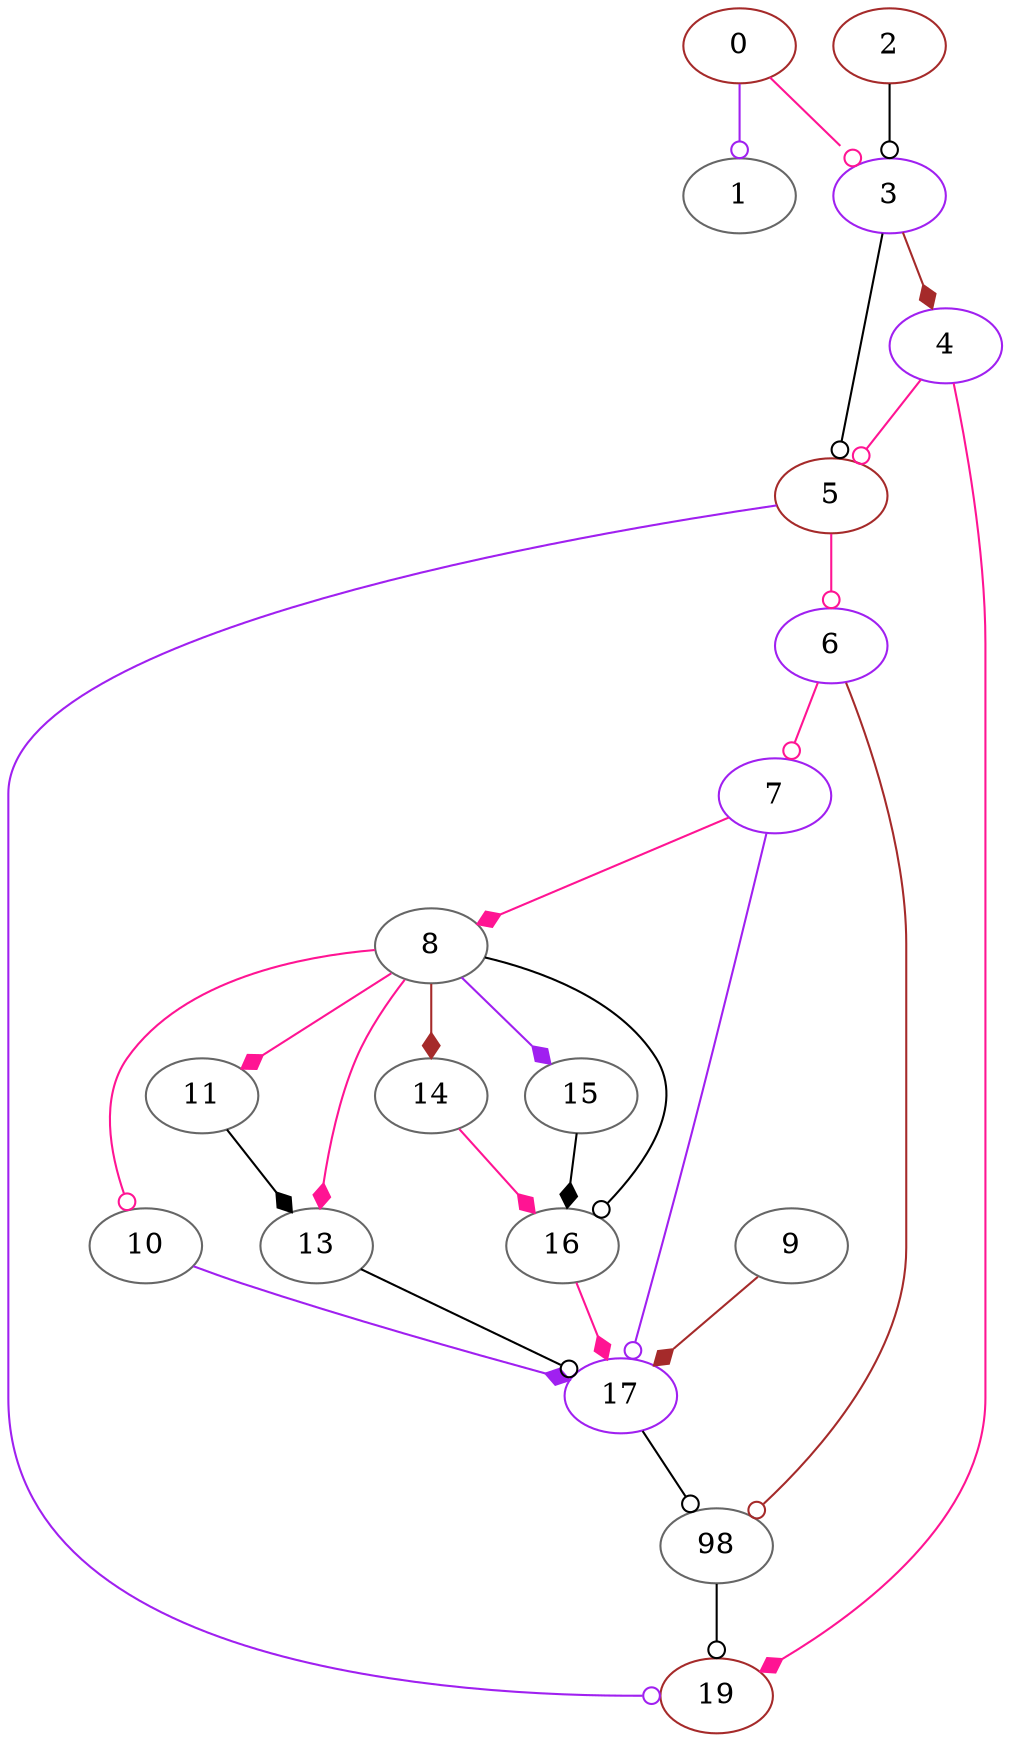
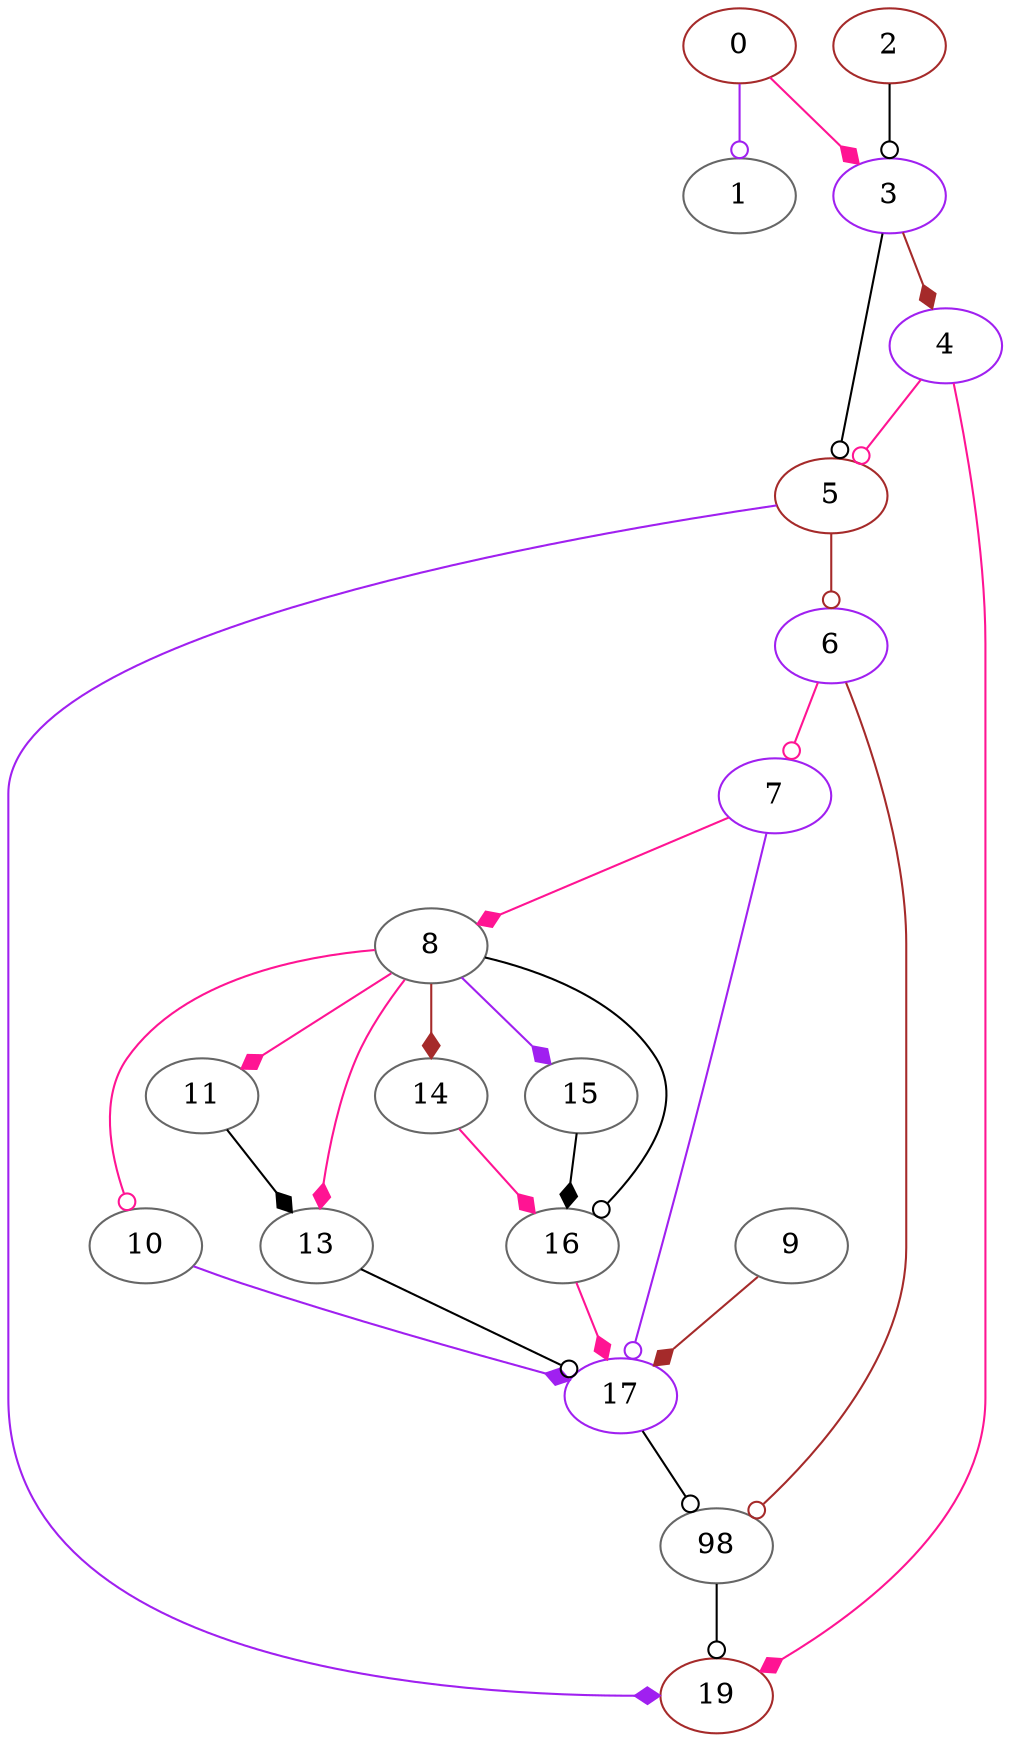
edge "0" -> "3": arrowhead odot -> diamond
edge "5" -> "6": color deeppink -> brown
edge "5" -> "19": arrowhead odot -> diamond
